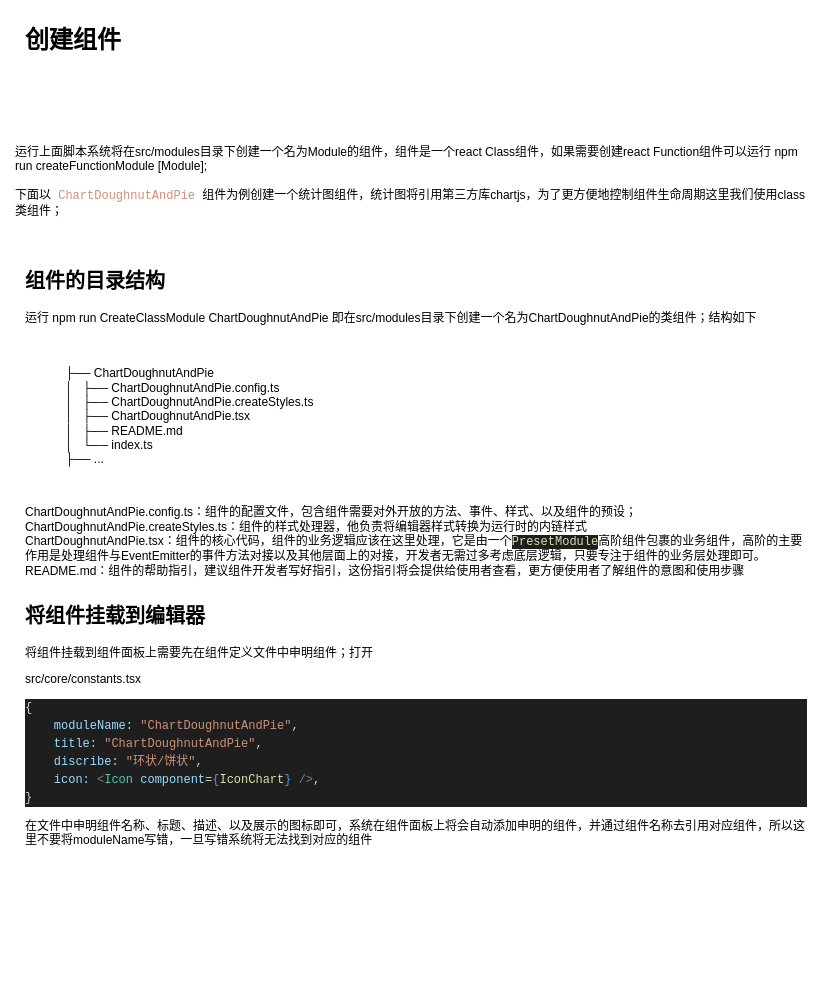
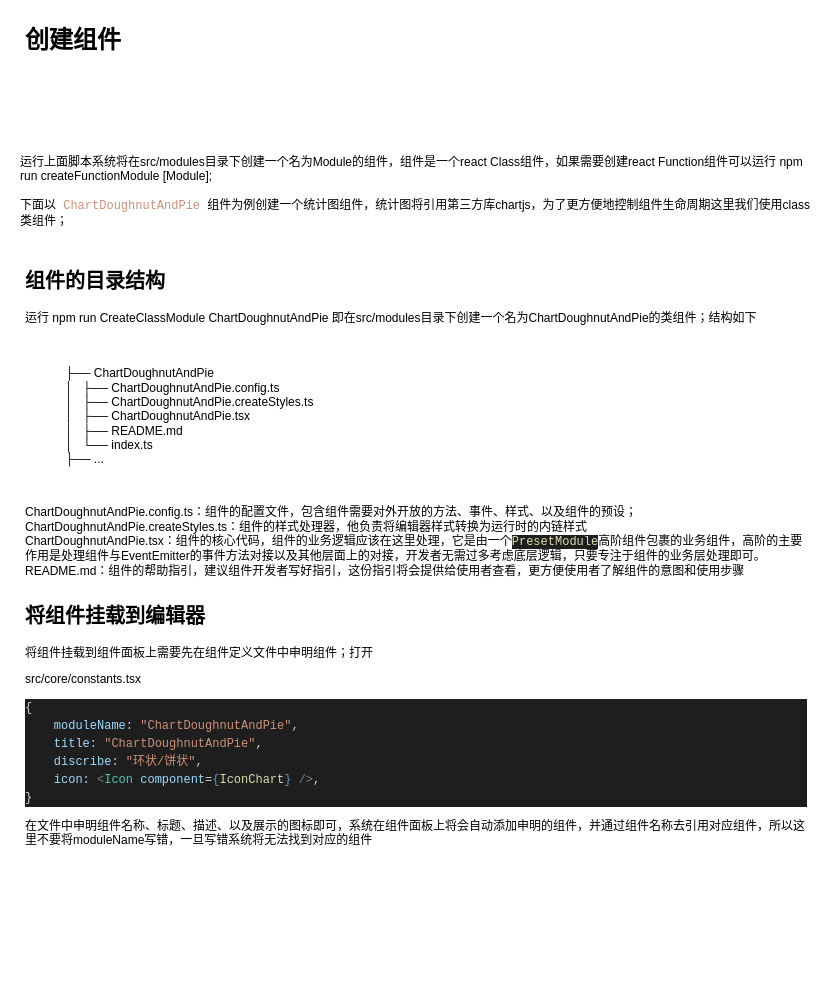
node "运行上面脚本系统将在src/modules目录下创建一个名为Module的组件，组件是一个react Class组件，如果需要创建react Function组件可以运行 npm run createFunctionModule [Module]; 下面以 ChartDoughnutAndPie 组件为例创建一个统计图组件，统计图将引用第三方库chartjs，为了更方便地控制组件生命周期这里我们使用class类组件；": moved (411, 186) -> (416, 196)
